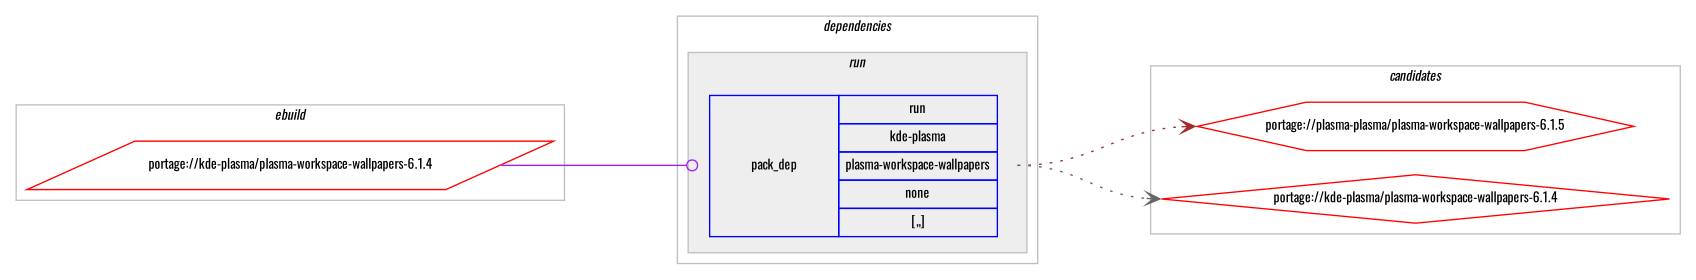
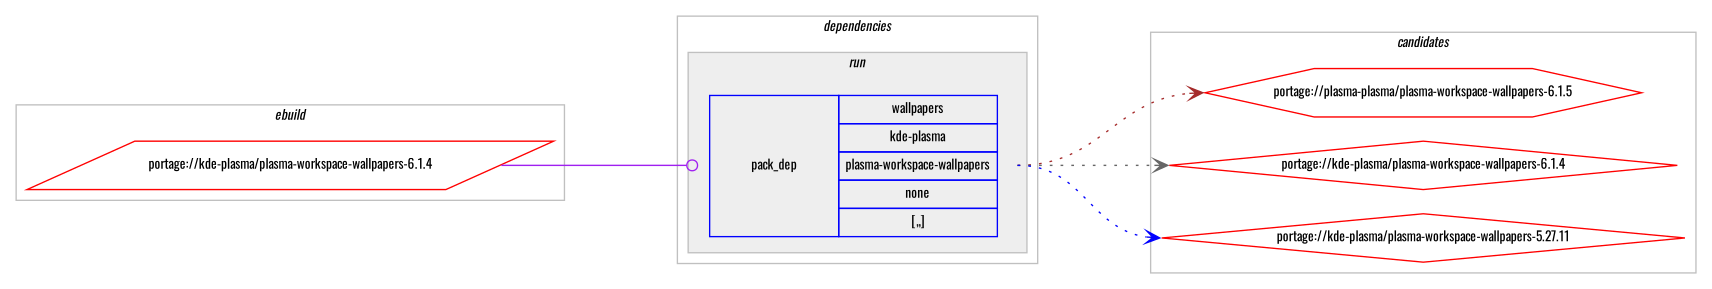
node "pack_dep": text "run" -> "wallpapers"
node "portage://kde-plasma/plasma-workspace-wallpapers-5.27.11": added
